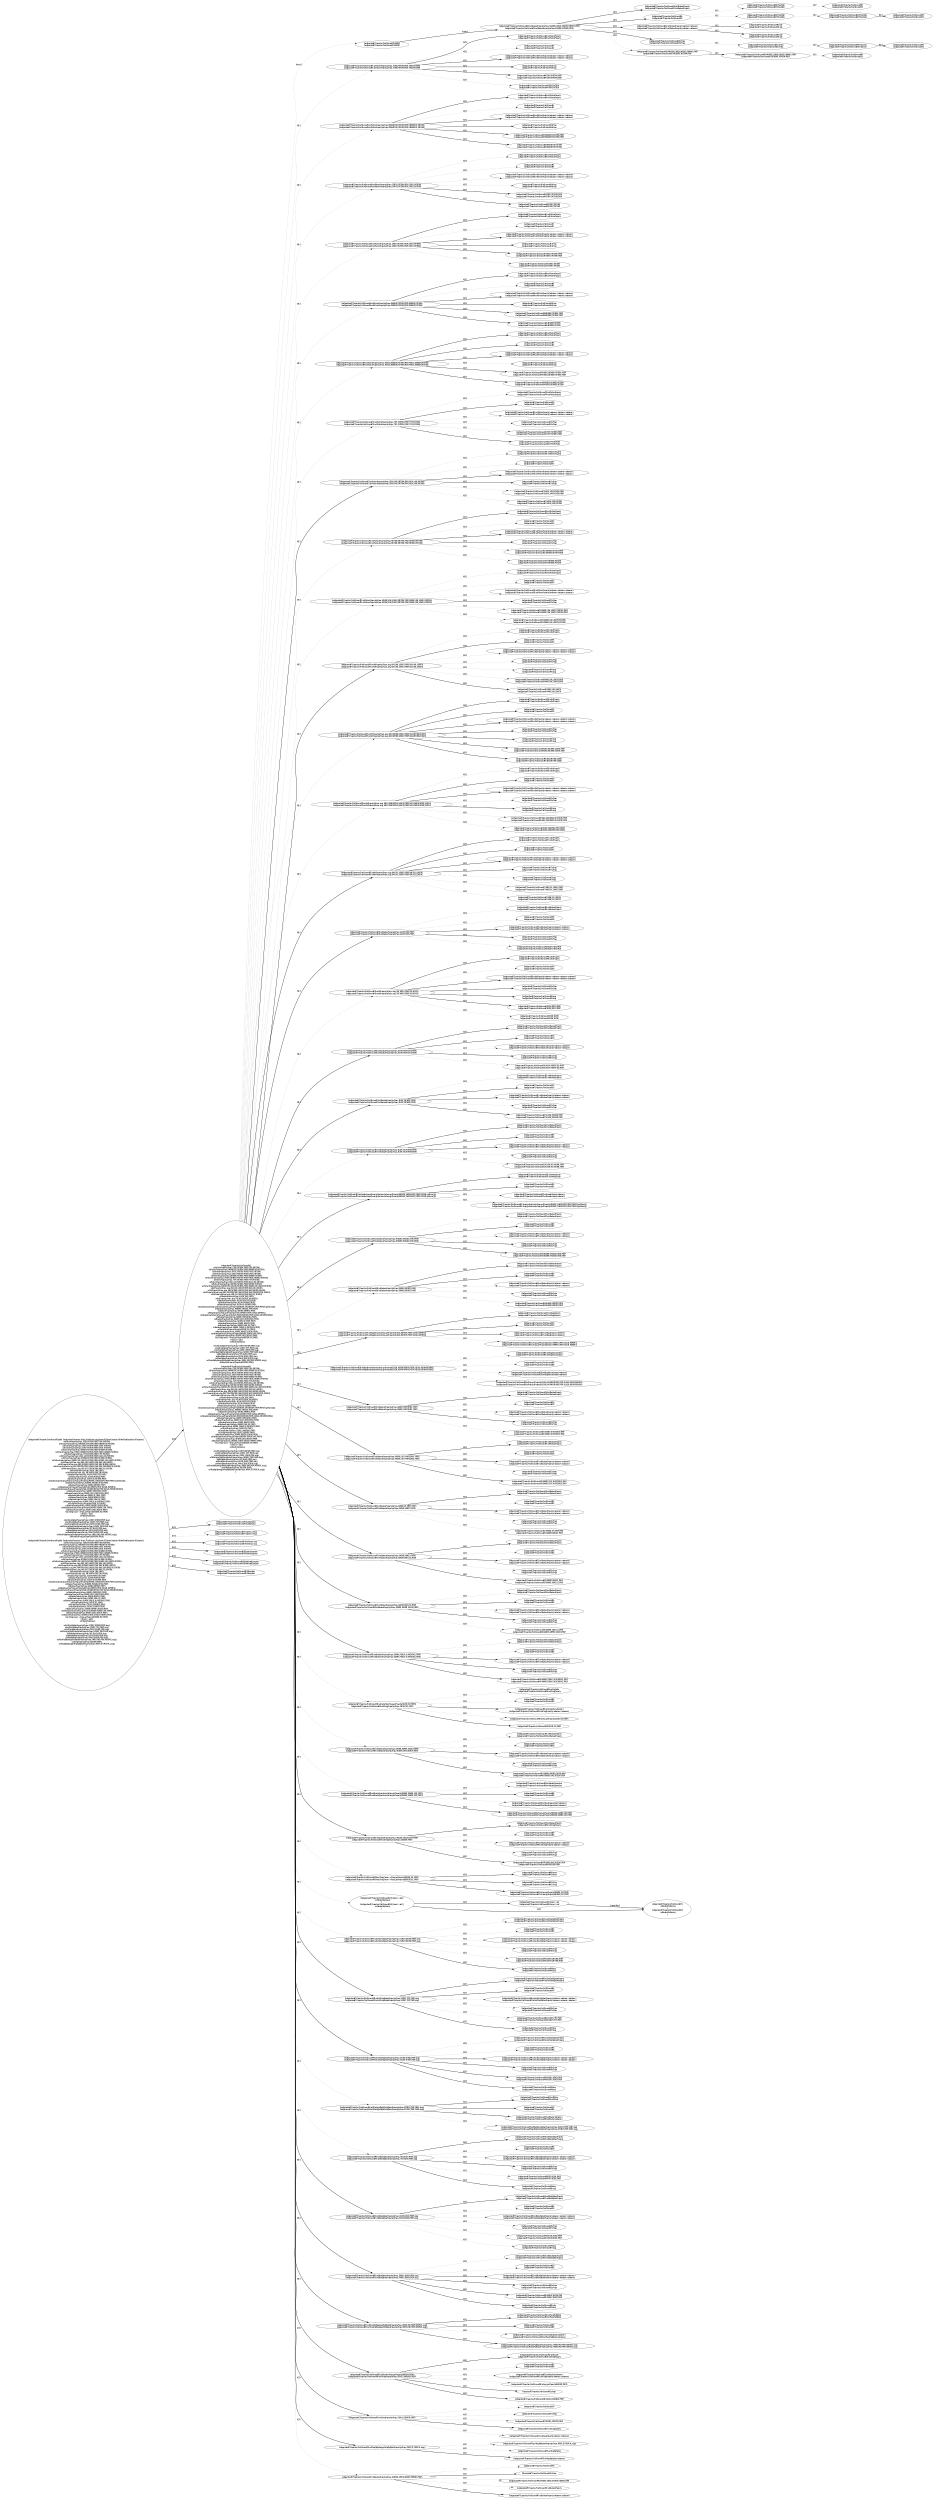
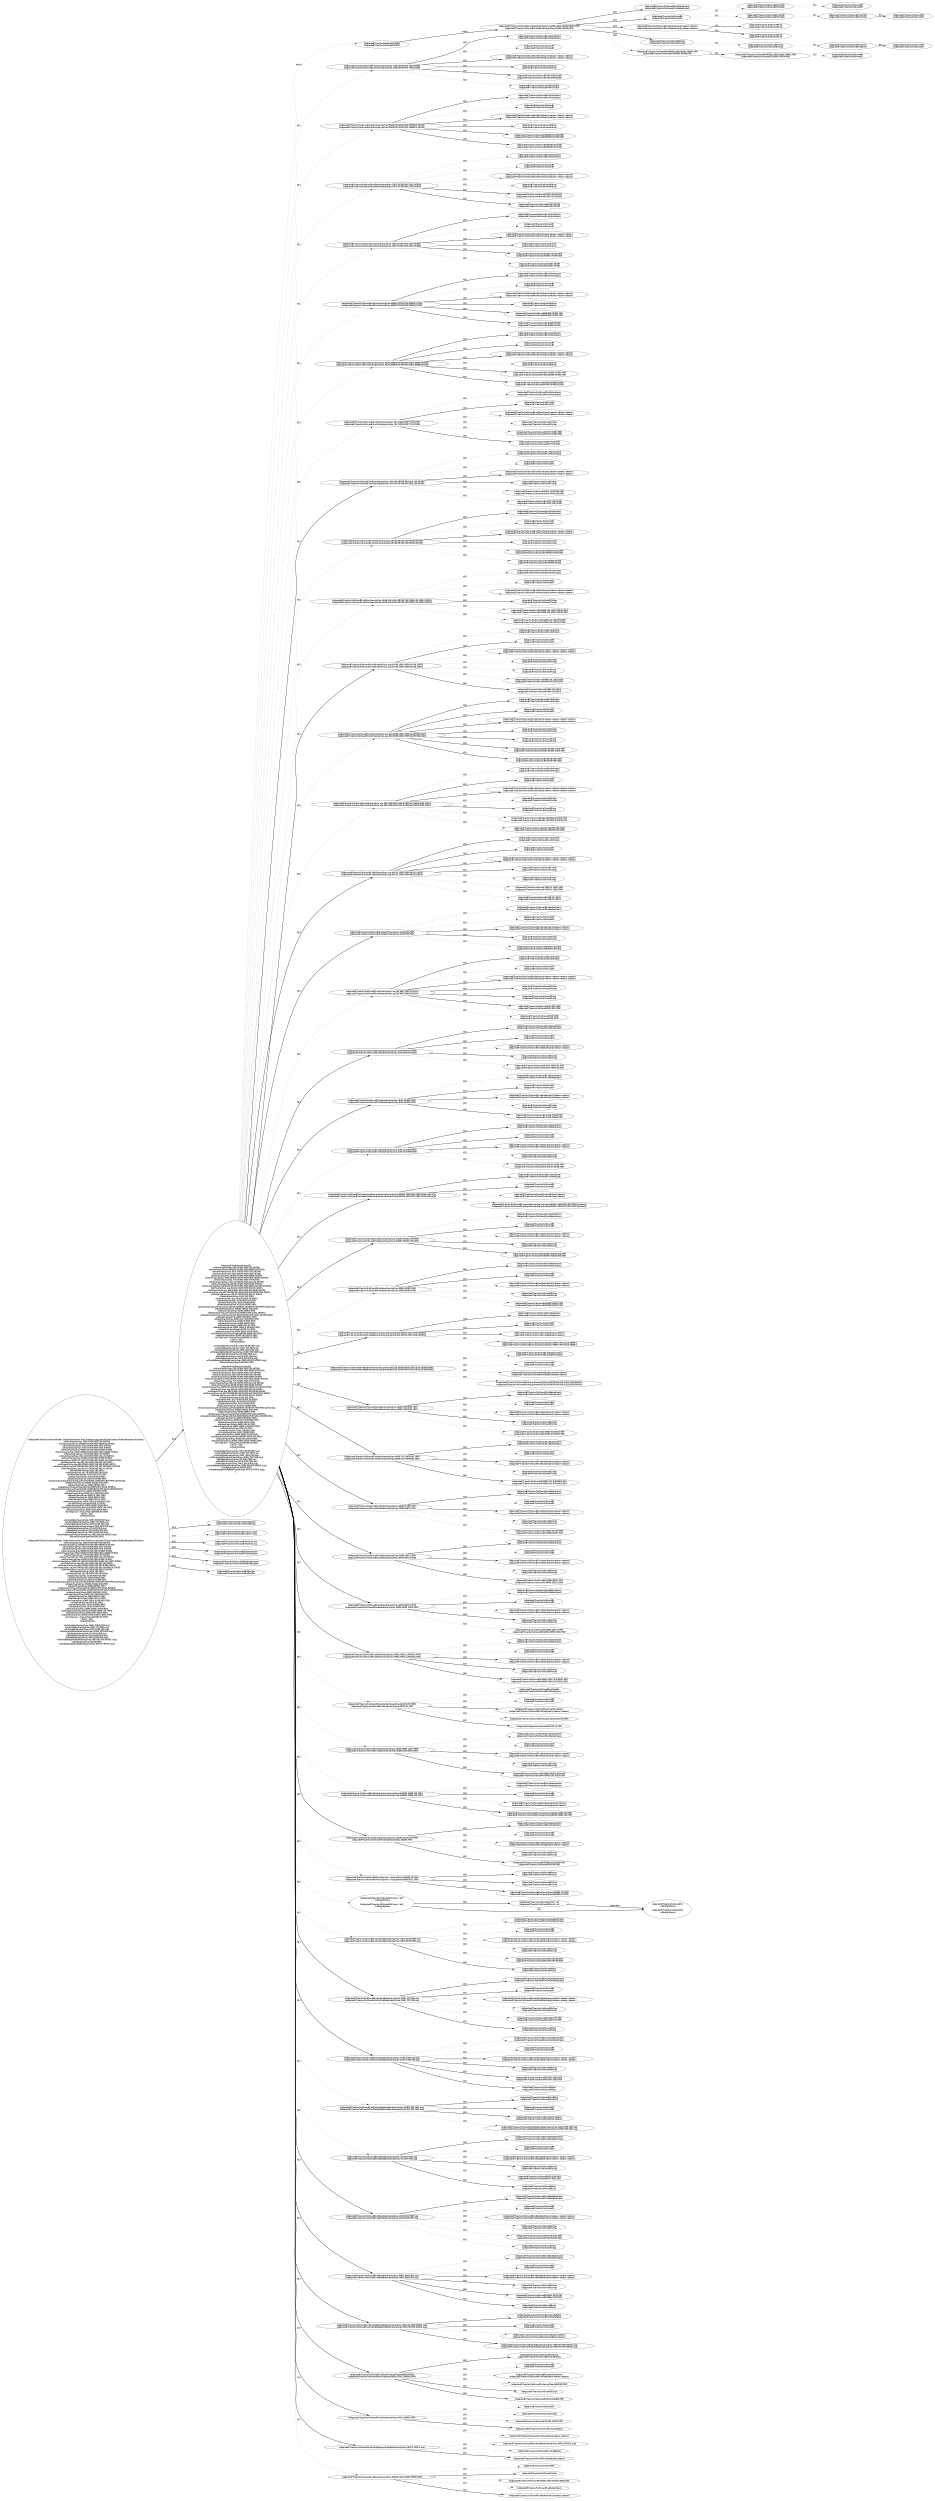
node "Configuration#?,Properties,PrintStream#35:CACHE_FILE_PROP": label "Configuration#?,Properties,PrintStream#35:CACHE_FILE_PROP" -> "Configuration#?,Configuration,PrintStream#35:CACHE_FILE_PROP"
node "Properties#?,Properties,PrintStream#36:aProps": label "Properties#?,Properties,PrintStream#36:aProps" -> "Configuration#?,Properties,PrintStream#36:aProps"
node "Configuration#?,Properties,PrintStream#37:setStringProperty": label "Configuration#?,Properties,PrintStream#37:setStringProperty" -> "RESyntaxException#?,Properties,PrintStream#37:setStringProperty"
node "IOException#?,Properties,PrintStream#41:aProps": label "IOException#?,Properties,PrintStream#41:aProps" -> "Configuration#?,Properties,PrintStream#41:aProps"
